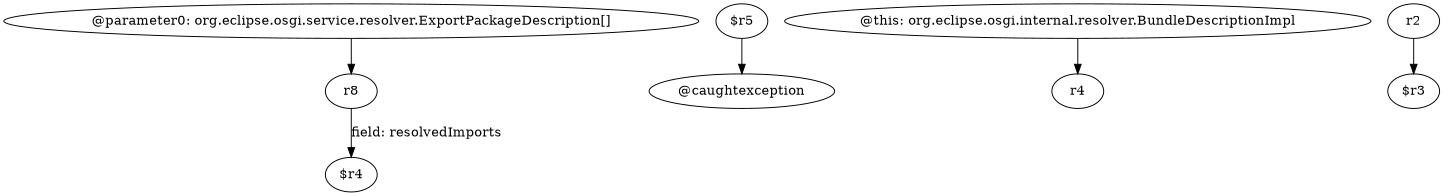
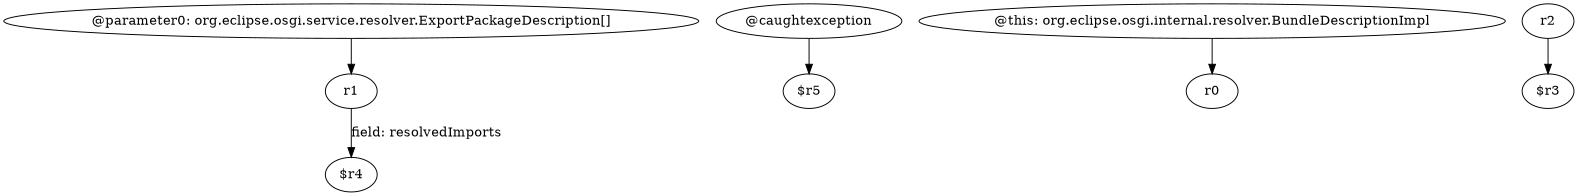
edge "$r5" -> "@caughtexception": reversed
node "r8": label "r8" -> "r1"
node "r4": label "r4" -> "r0"
